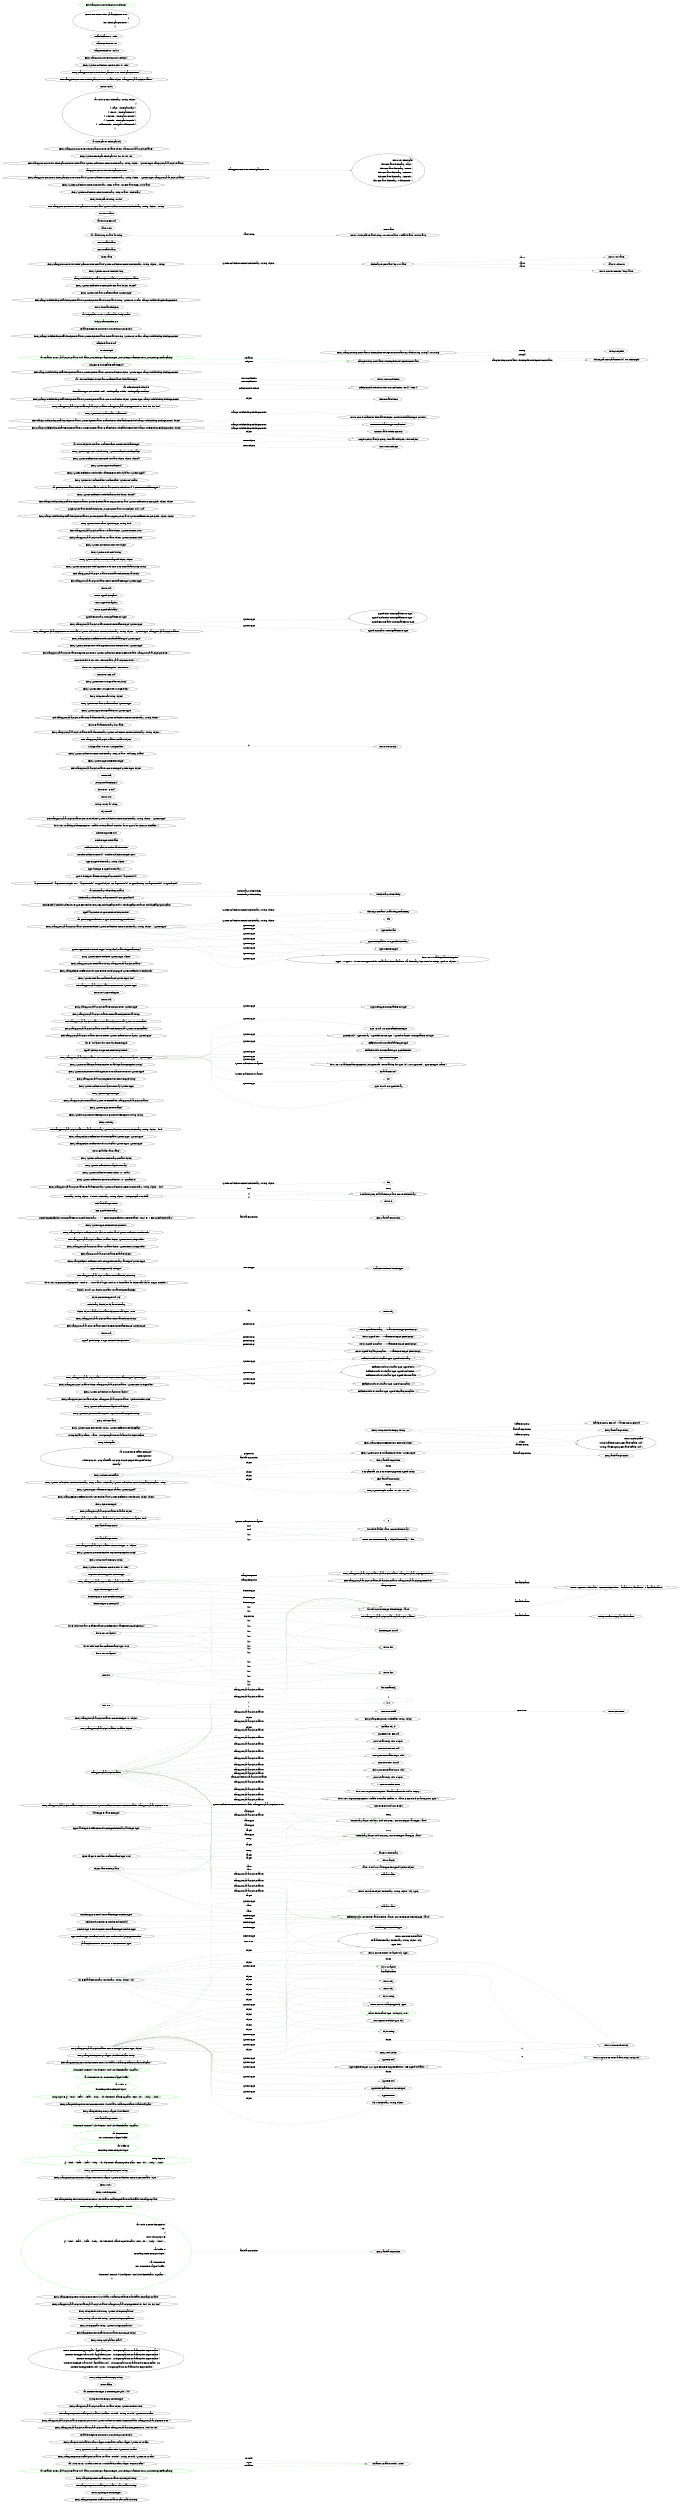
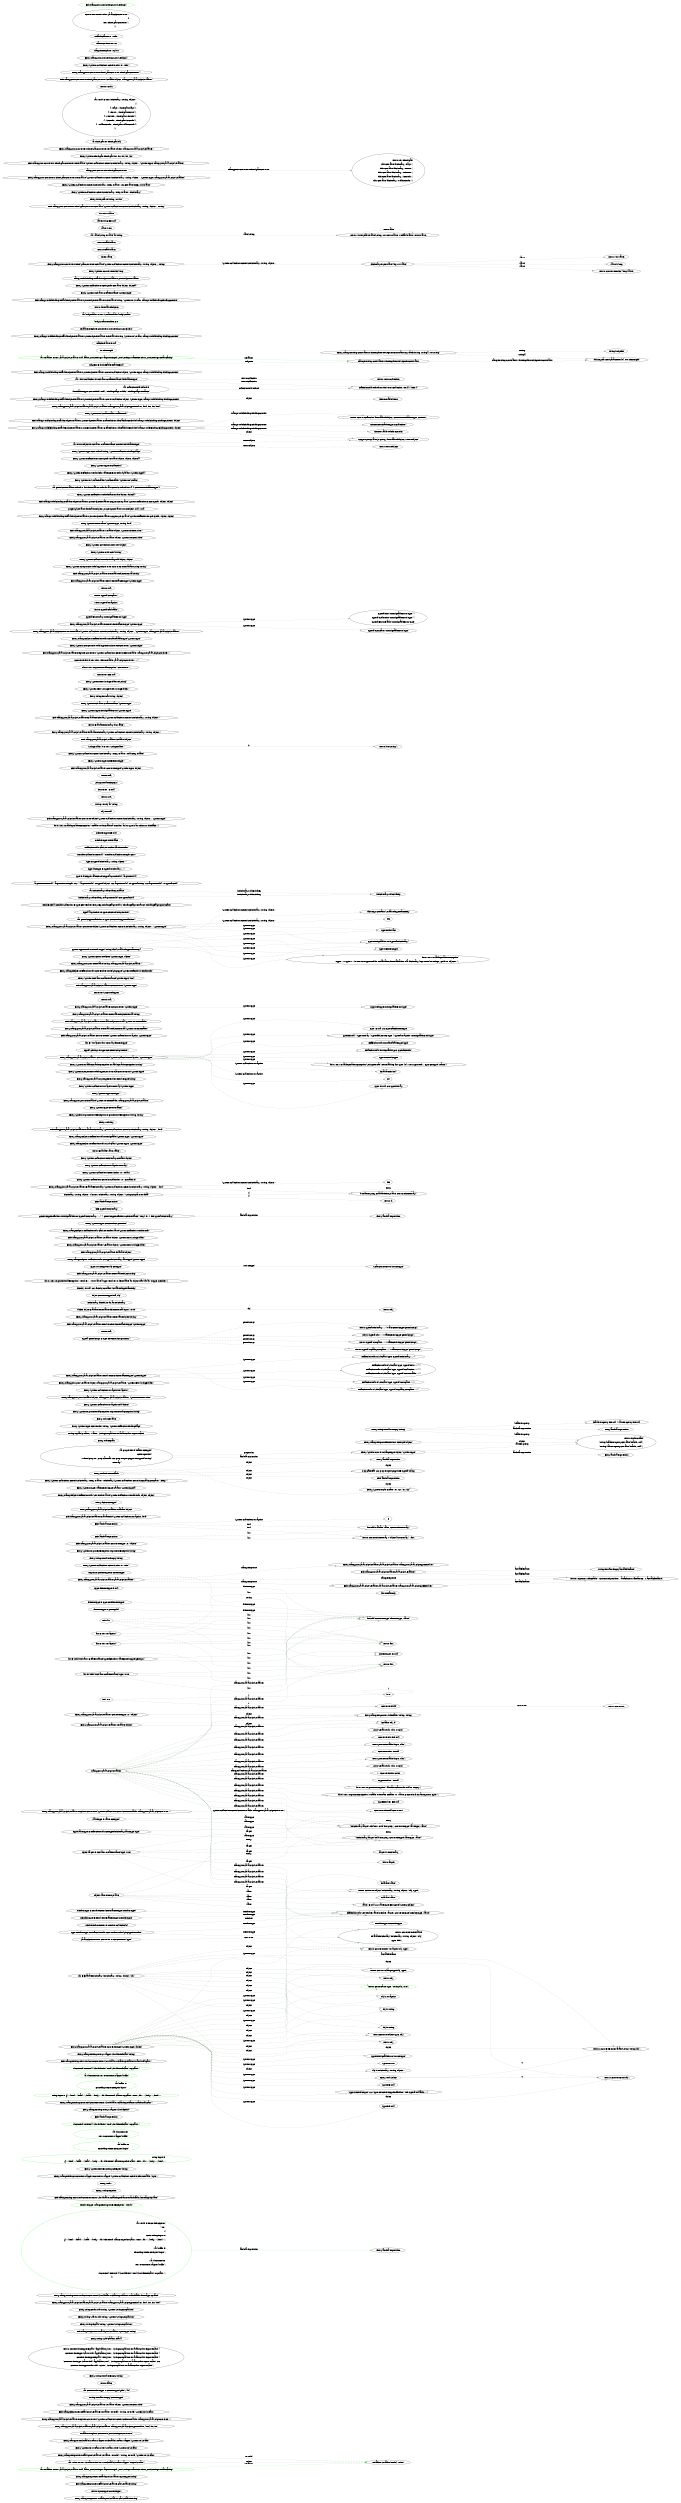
node "value is unknown": label "value is unknown" -> "value is long"
edge "Entry Nancy.Json.JavaScriptSerializer.JavaScriptSerializer()" -> "contentType != null": label "expression" -> "string"
node "_typeResolver != null": added
